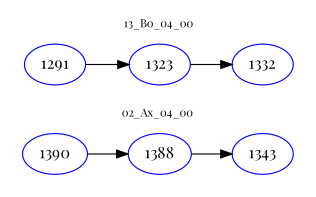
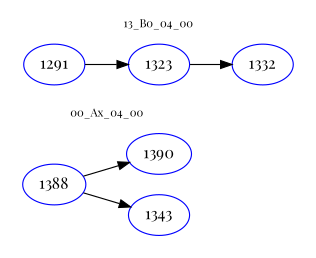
cluster "02_Ax_04_00": label "02_Ax_04_00" -> "00_Ax_04_00"
edge "1390" -> "1388": reversed
